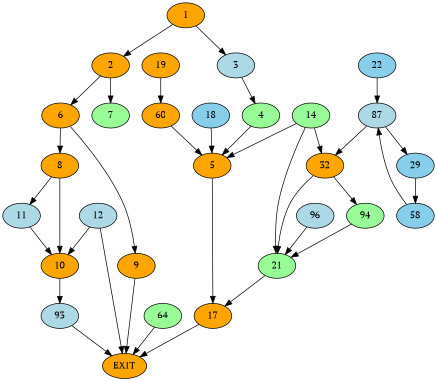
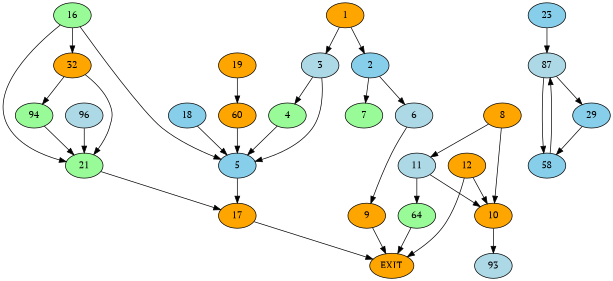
node "2": fillcolor orange -> skyblue
node "22": label "22" -> "23"
node "6": fillcolor orange -> lightblue
node "14": label "14" -> "16"
edge "3" -> "5": added
edge "6" -> "8": removed
edge "87" -> "32": now "87" -> "58"
node "5": fillcolor orange -> skyblue
edge "11" -> "64": added
node "12": fillcolor lightblue -> orange
edge "93" -> "EXIT": removed
